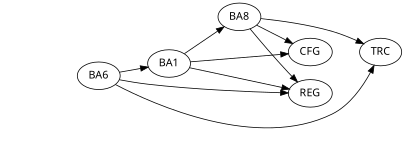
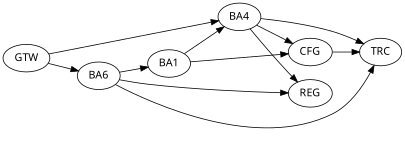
node "BA8": label "BA8" -> "BA4"
edge "CFG" -> "TRC": added
node "GTW": added
edge "BA1" -> "REG": removed
